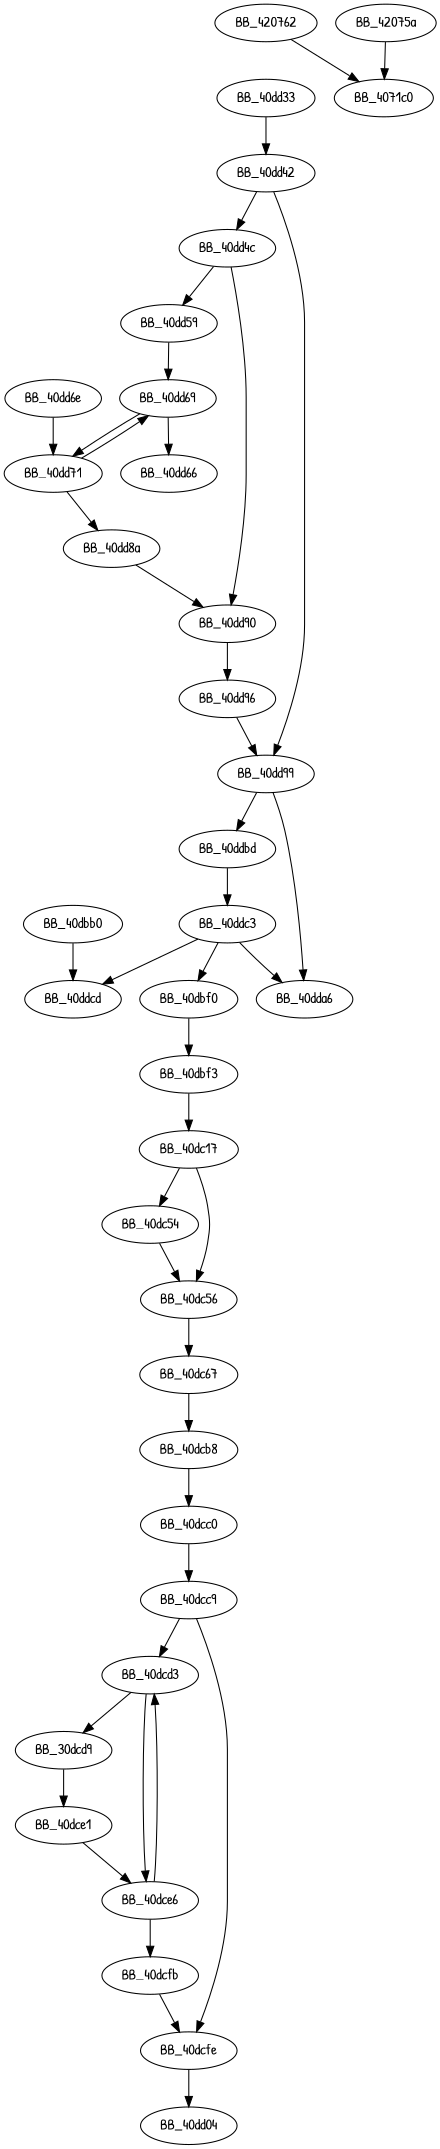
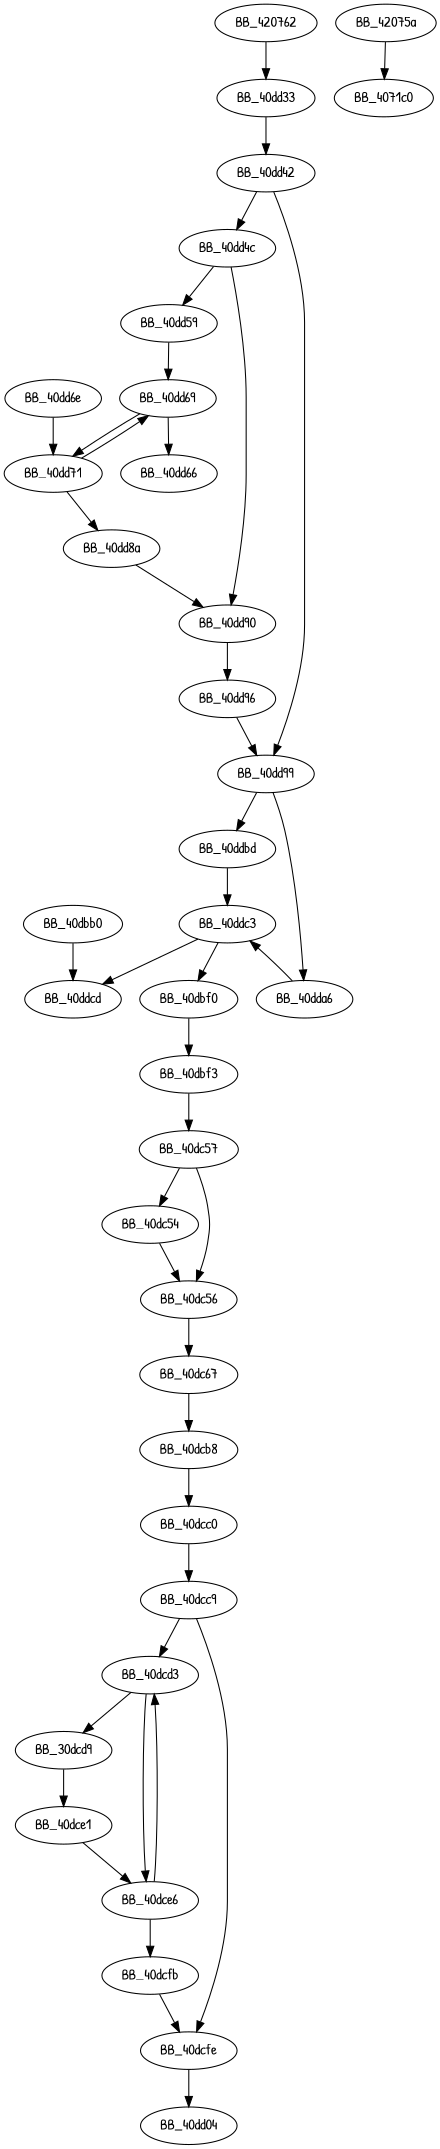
edge "BB_420762" -> "BB_4071c0": now "BB_420762" -> "BB_40dd33"
edge "BB_40ddc3" -> "BB_40dda6": reversed
node "BB_40dc17": label "BB_40dc17" -> "BB_40dc57"
